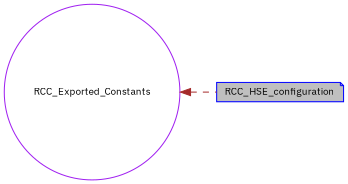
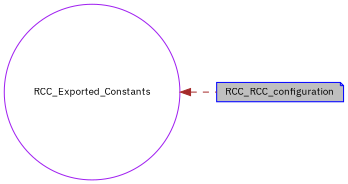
node "RCC_HSE_configuration": label "RCC_HSE_configuration" -> "RCC_RCC_configuration"
